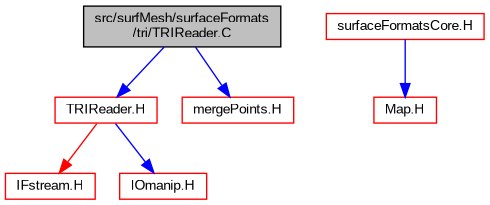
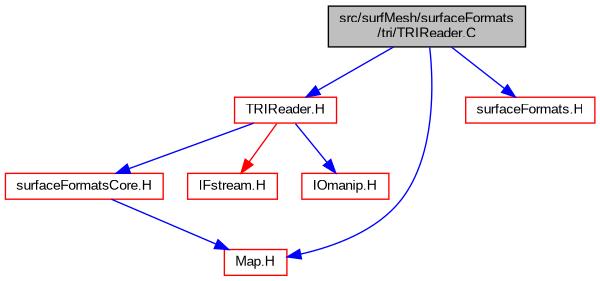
node "mergePoints.H": label "mergePoints.H" -> "surfaceFormats.H"
edge "TRIReader.H" -> "surfaceFormatsCore.H": added
edge "src/surfMesh/surfaceFormats /tri/TRIReader.C" -> "Map.H": added
